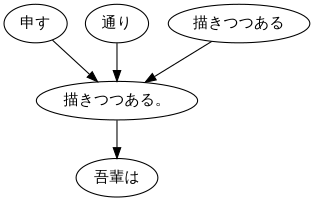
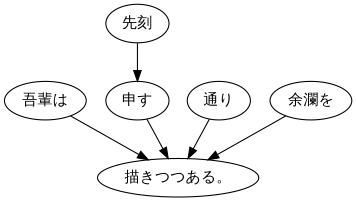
node "先刻": added
node "描きつつある": label "描きつつある" -> "余瀾を"
edge "描きつつある。" -> "吾輩は": reversed
